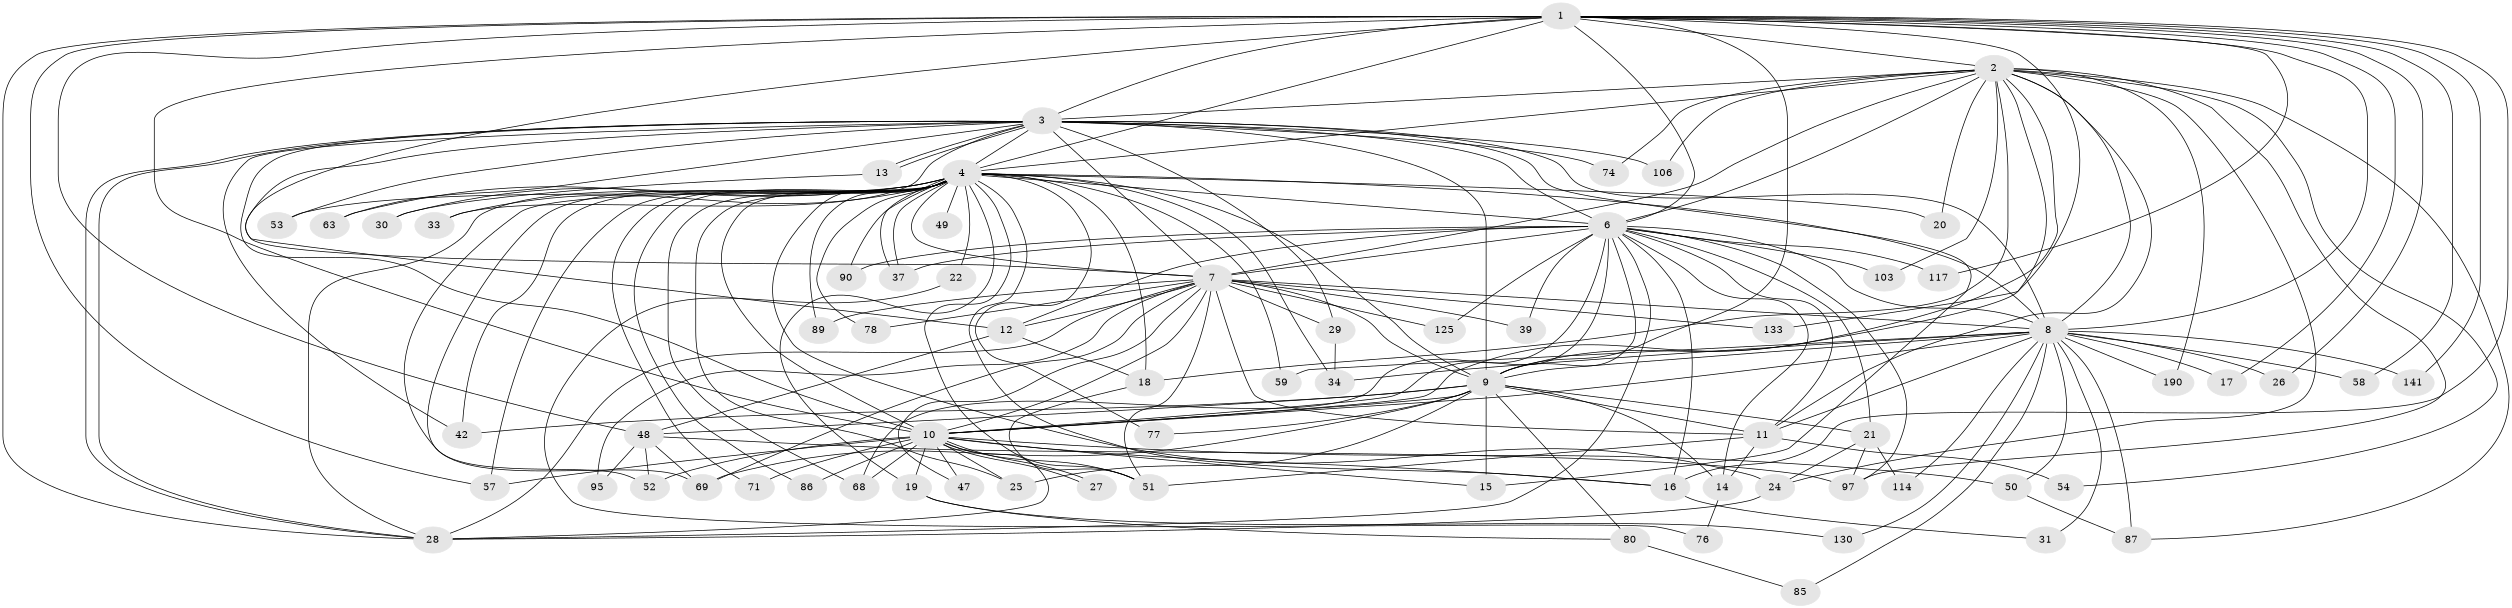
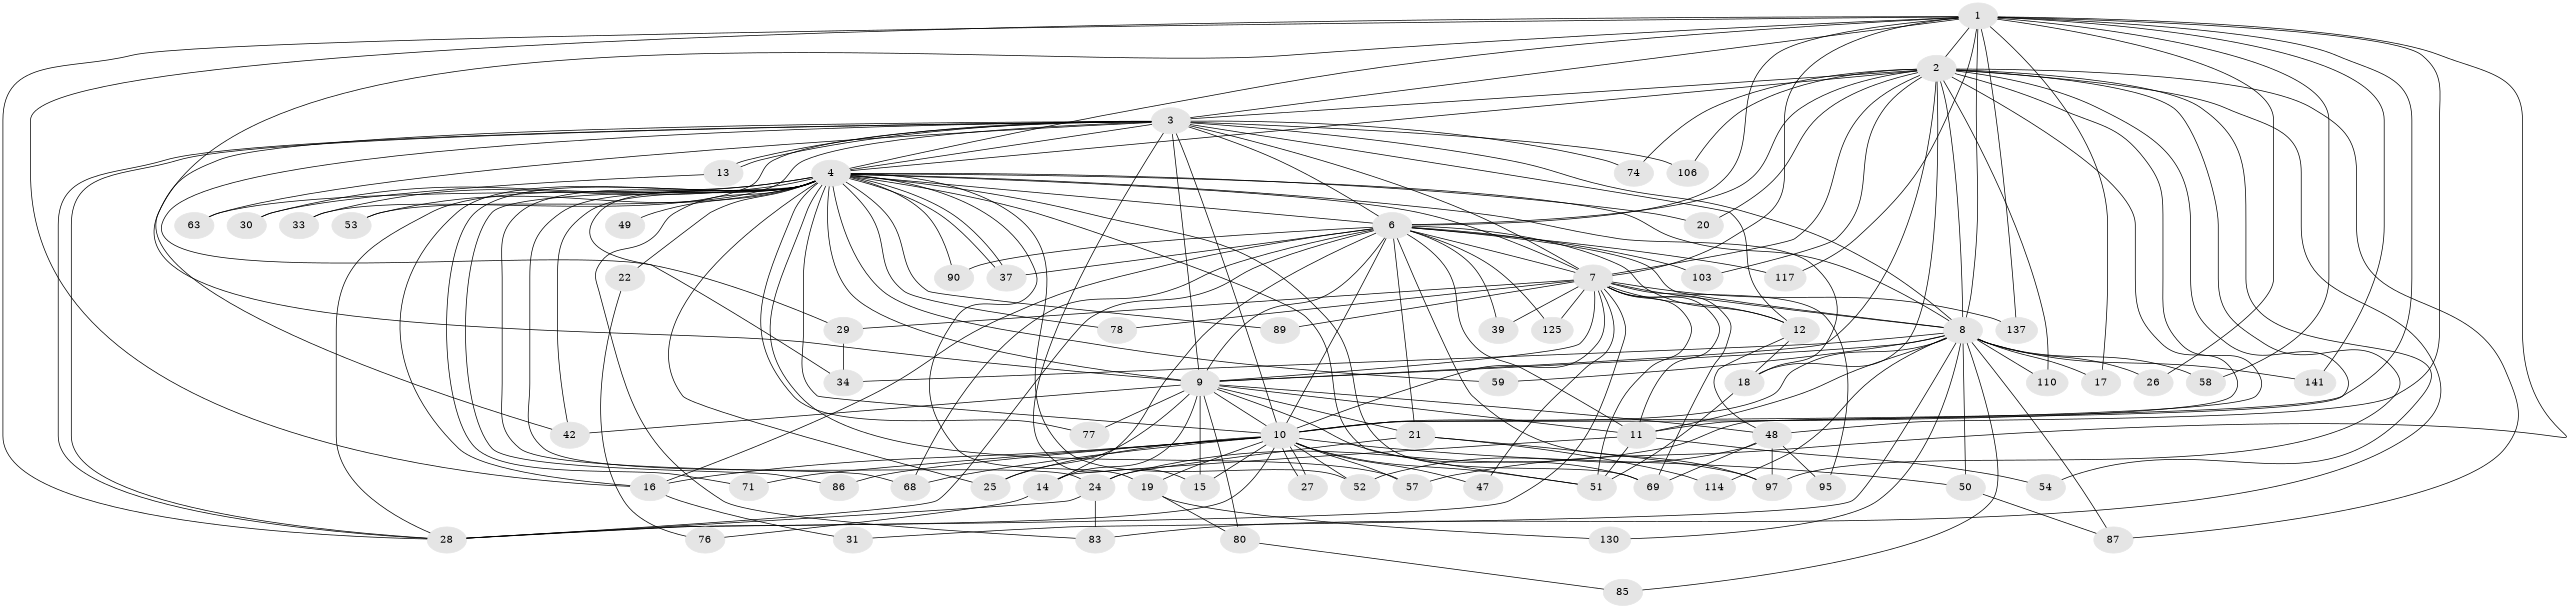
node "133": label "133" -> "137"
node "190": label "190" -> "110"
node "83": added
